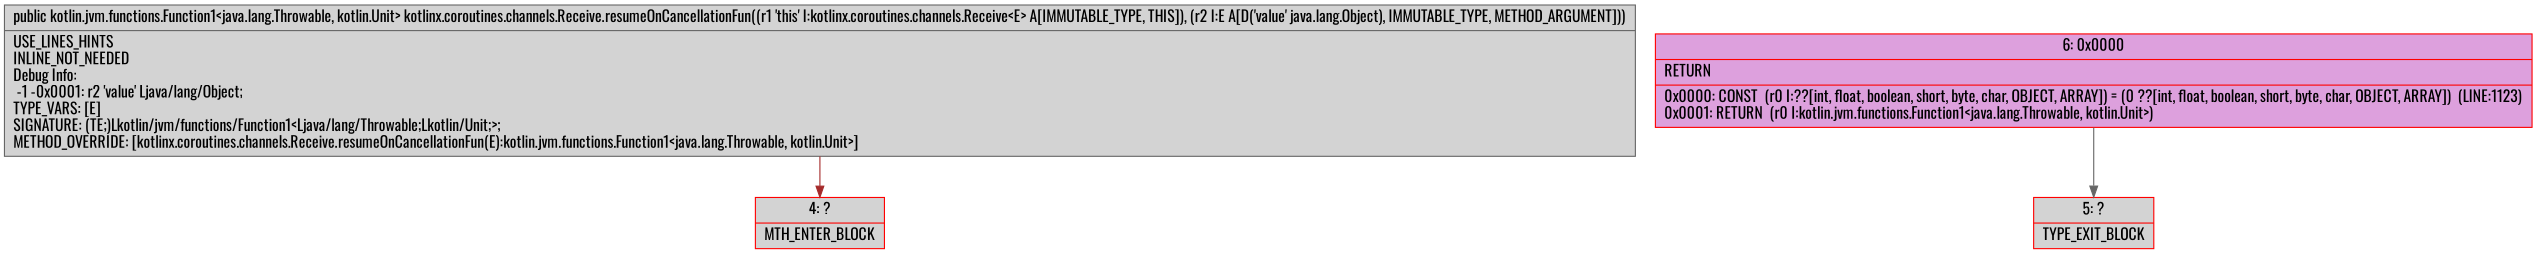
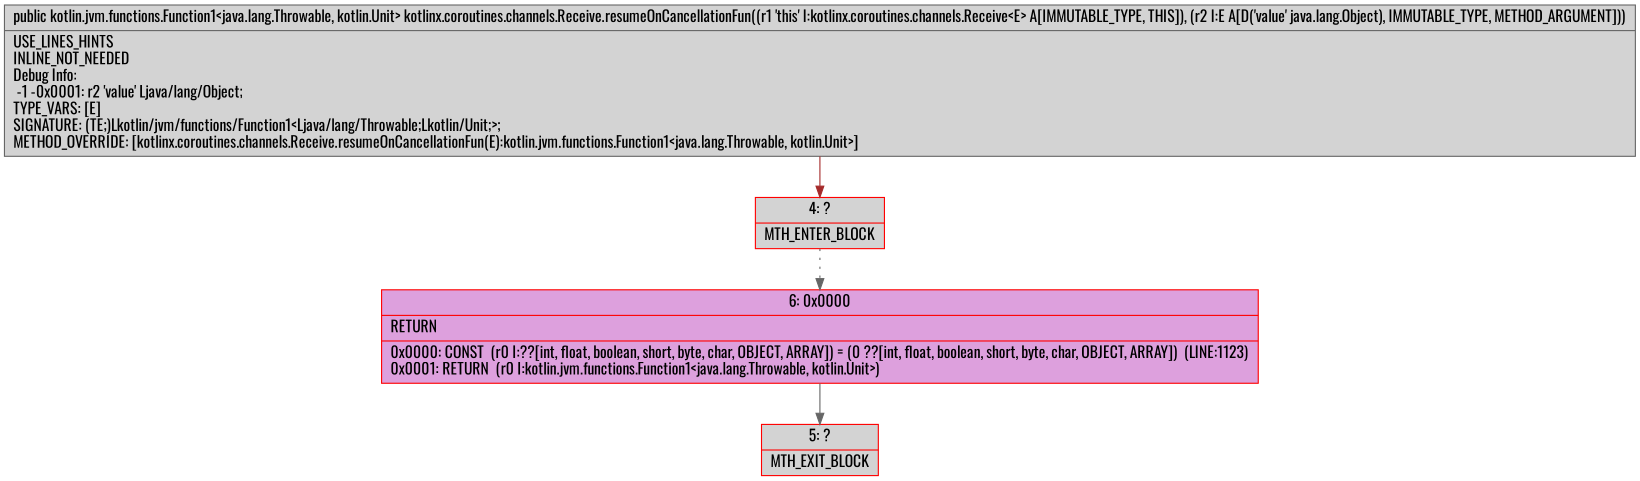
node "5: ?": text "TYPE_EXIT_BLOCK" -> "MTH_EXIT_BLOCK"
edge "4: ?" -> "6: 0x0000": added
